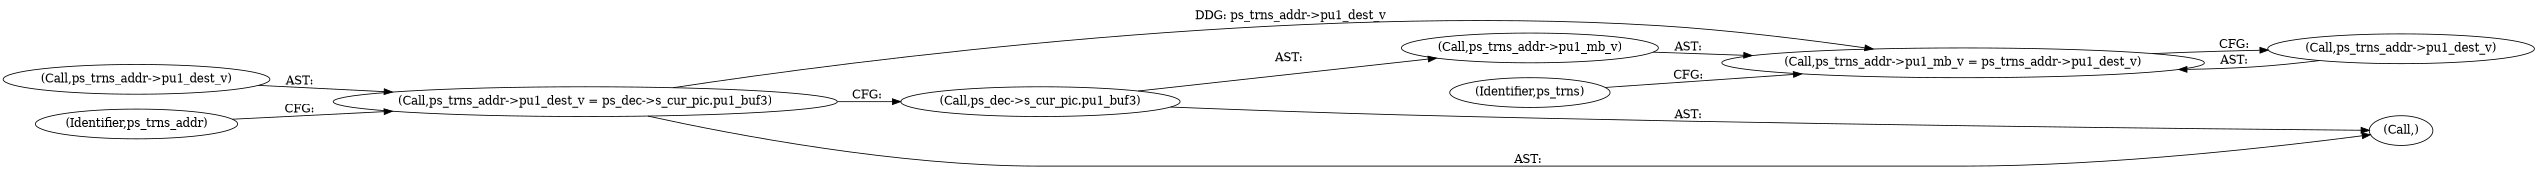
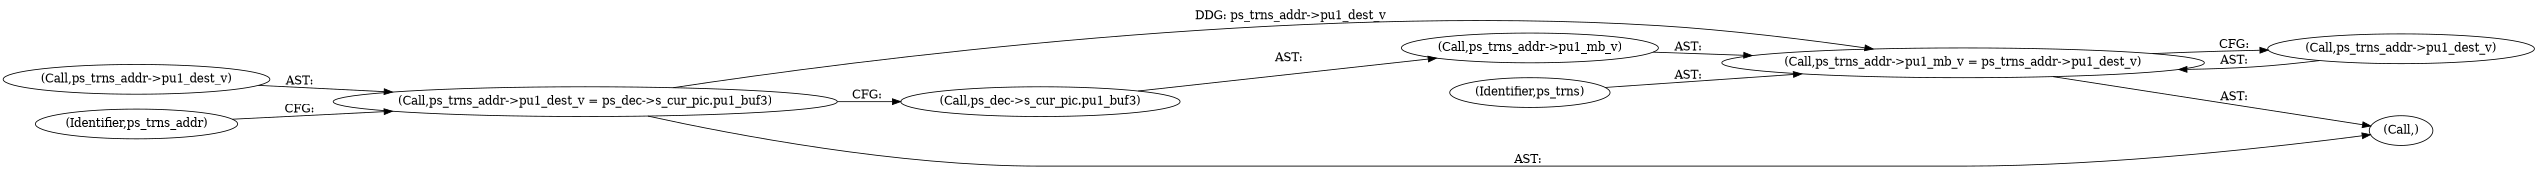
edge "(Identifier,ps_trns)" -> "(Call,ps_trns_addr->pu1_mb_v = ps_trns_addr->pu1_dest_v)": label "CFG: " -> "AST: "
edge "(Call,ps_dec->s_cur_pic.pu1_buf3)" -> "(Call,)": now "(Call,ps_trns_addr->pu1_mb_v = ps_trns_addr->pu1_dest_v)" -> "(Call,)"
